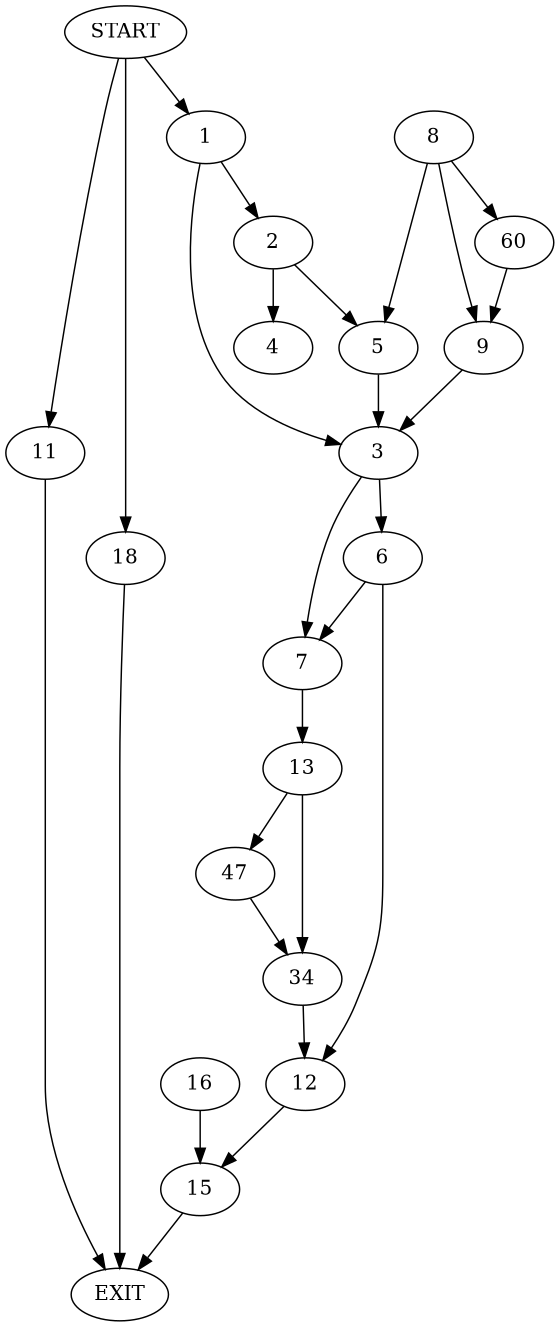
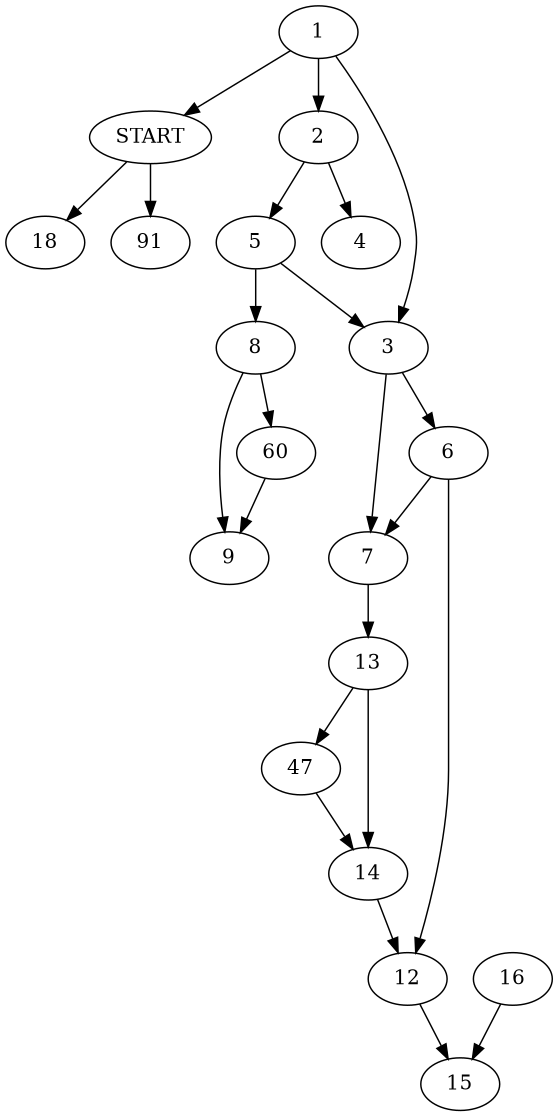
edge "START" -> "1": reversed
edge "8" -> "5": reversed
edge "9" -> "3": removed
node "11": label "11" -> "91"
node "34": label "34" -> "14"
node "EXIT": removed
